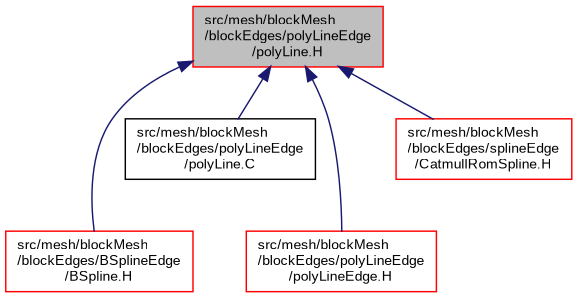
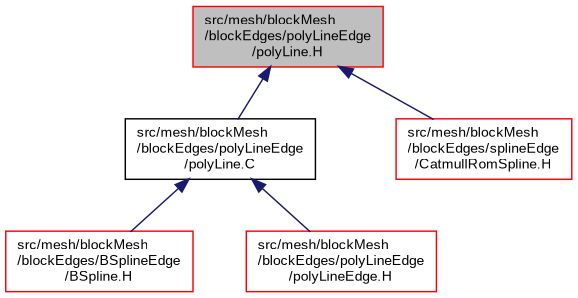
edge "src/mesh/blockMesh /blockEdges/BSplineEdge /BSpline.H" -> "src/mesh/blockMesh /blockEdges/polyLineEdge /polyLine.H": now "src/mesh/blockMesh /blockEdges/BSplineEdge /BSpline.H" -> "src/mesh/blockMesh /blockEdges/polyLineEdge /polyLine.C"
edge "src/mesh/blockMesh /blockEdges/polyLineEdge /polyLineEdge.H" -> "src/mesh/blockMesh /blockEdges/polyLineEdge /polyLine.H": now "src/mesh/blockMesh /blockEdges/polyLineEdge /polyLineEdge.H" -> "src/mesh/blockMesh /blockEdges/polyLineEdge /polyLine.C"
